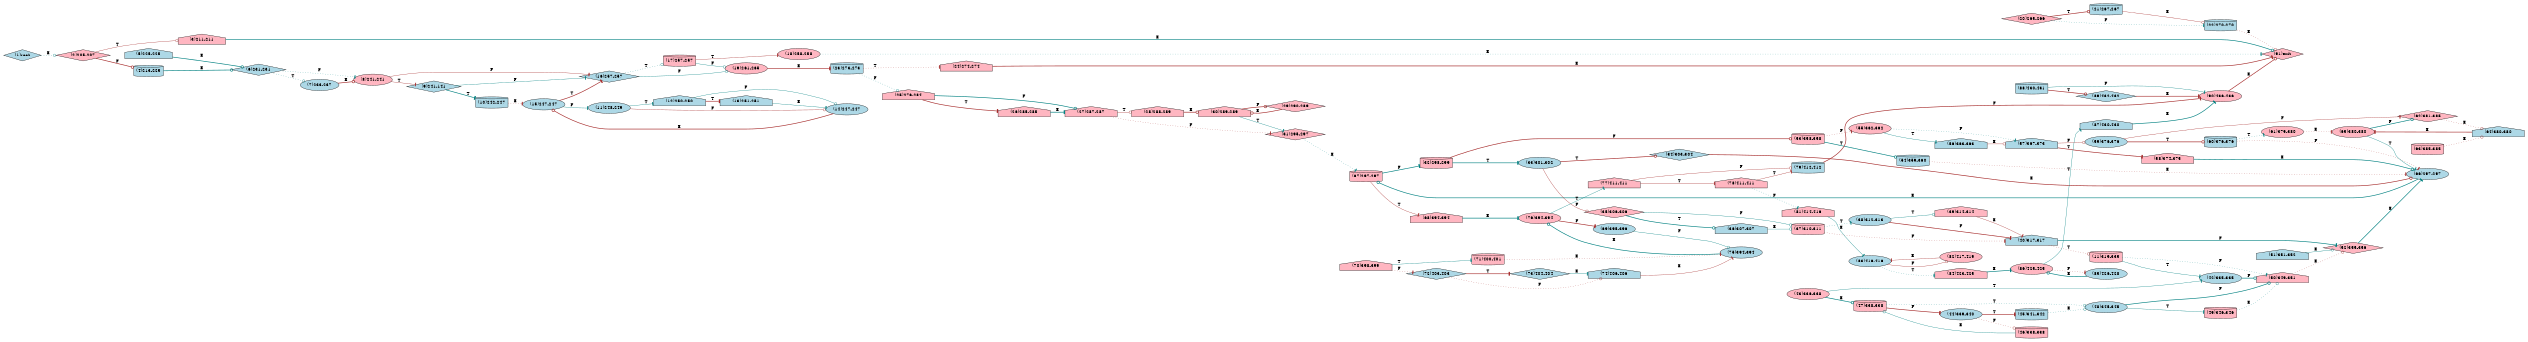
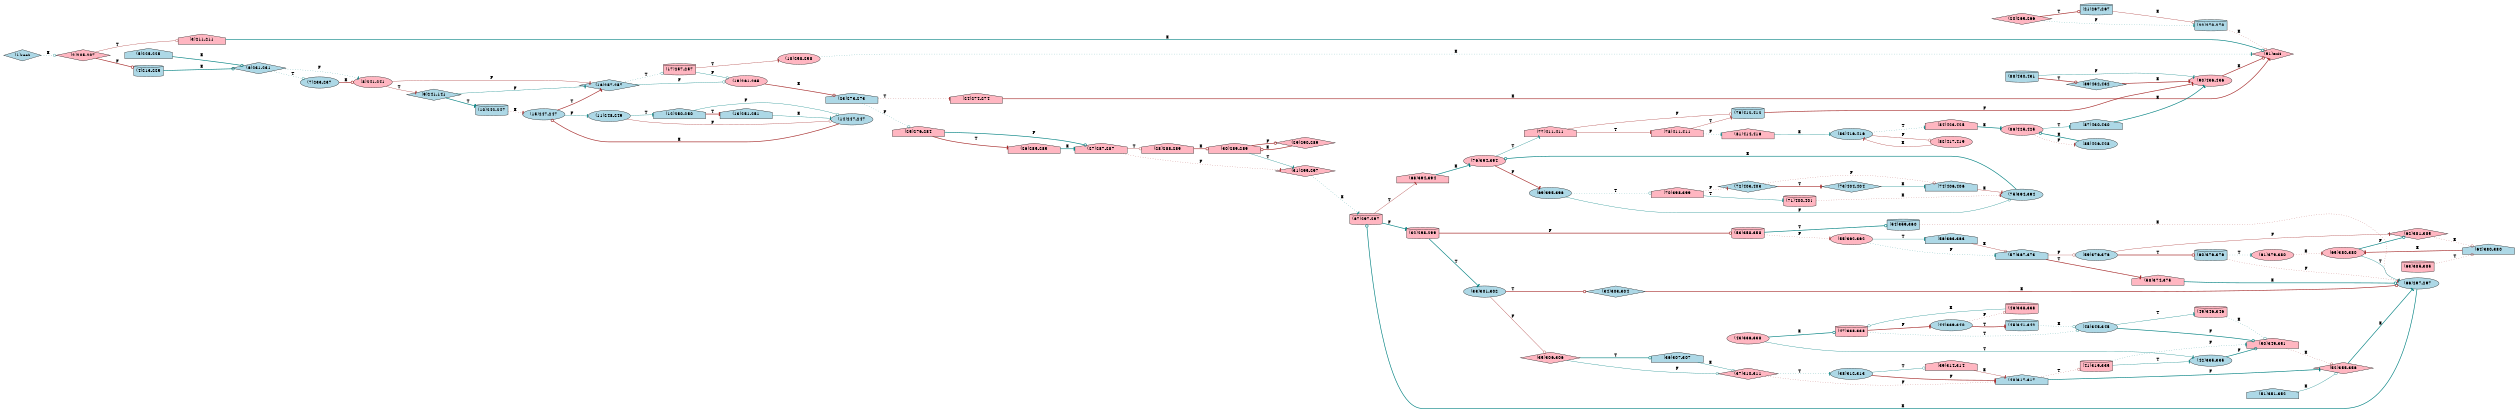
edge "(19)261-265" -> "(23)273-273": arrowhead tee -> odot
node "(23)273-273": shape cylinder -> house
edge "(63)385-385" -> "(64)380-380": label "E" -> "T"
edge "(69)395-396" -> "(70)398-399": added, label "T"
node "(37)310-311": shape cylinder -> diamond
node "(11)319-335": label "(11)319-335" -> "(41)319-335"
